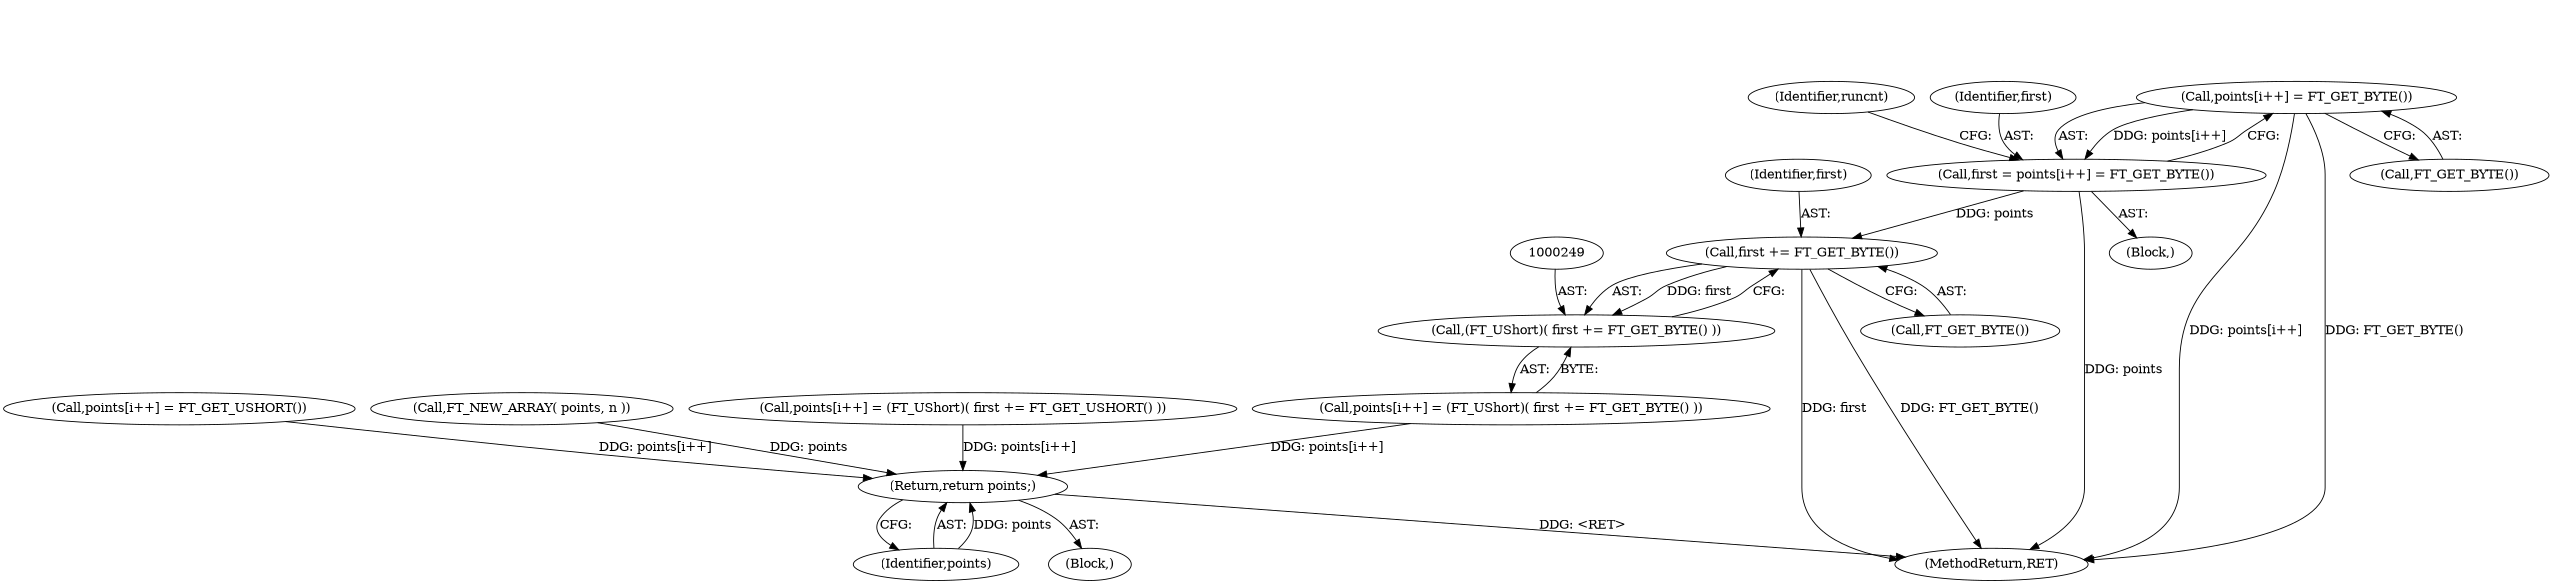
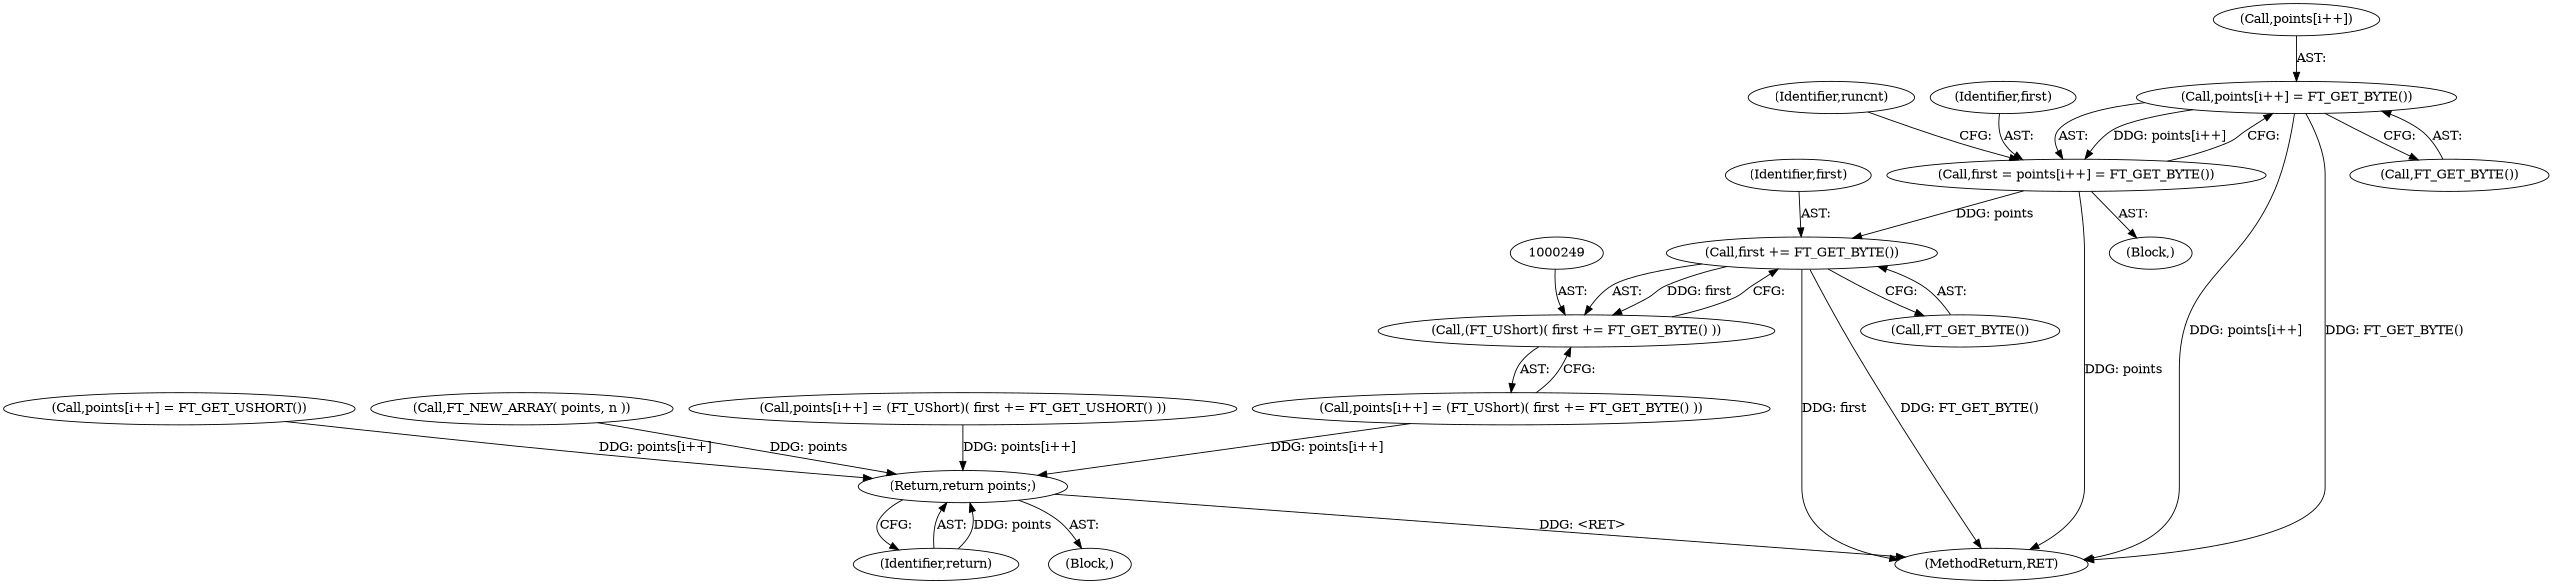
node "(Call,points[i++])": added
edge "(Call,points[i++] = (FT_UShort)( first += FT_GET_BYTE() ))" -> "(Call,(FT_UShort)( first += FT_GET_BYTE() ))": label "BYTE: " -> "CFG: "
node "(Identifier,points)": label "(Identifier,points)" -> "(Identifier,return)"
